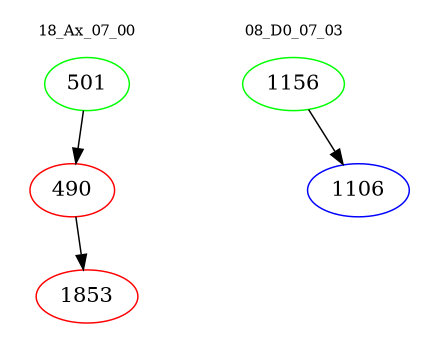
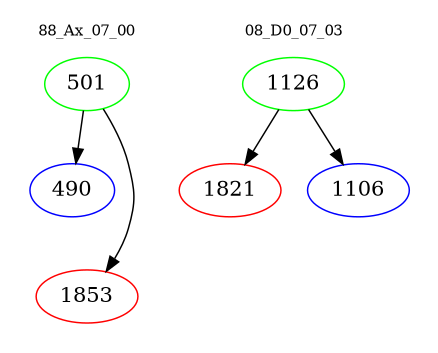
cluster "18_Ax_07_00": label "18_Ax_07_00" -> "88_Ax_07_00"
node "1156": label "1156" -> "1126"
node "490": color red -> blue
node "1821": added
edge "490" -> "1853": now "501" -> "1853"
